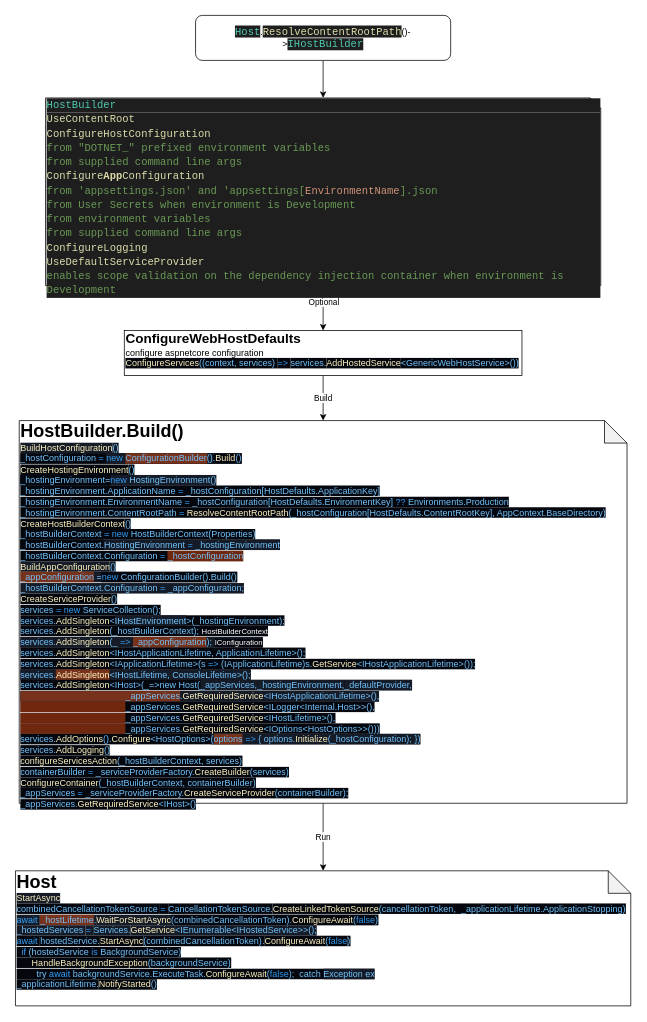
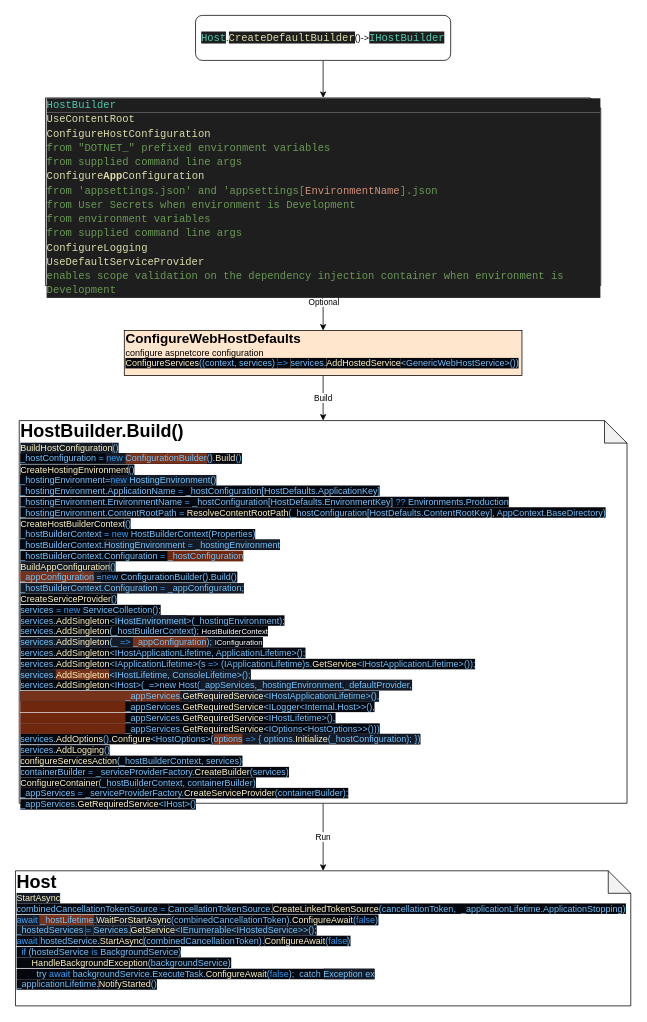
node "Host.ResolveContentRootPath()->IHostBuilder": label "Host.ResolveContentRootPath()->IHostBuilder" -> "Host.CreateDefaultBuilder()->IHostBuilder"
node "ConfigureWebHostDefaults configure aspnetcore configuration ConfigureServices((context, services) => services.AddHostedService<GenericWebHostService>())": fillcolor #ffffff -> #ffe6cc
